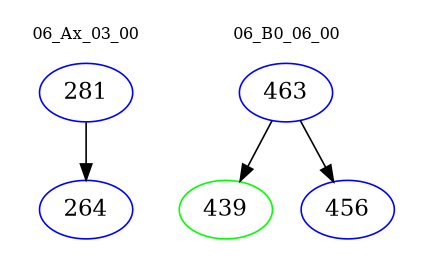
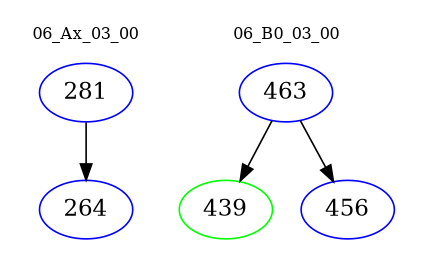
cluster "06_B0_06_00": label "06_B0_06_00" -> "06_B0_03_00"
